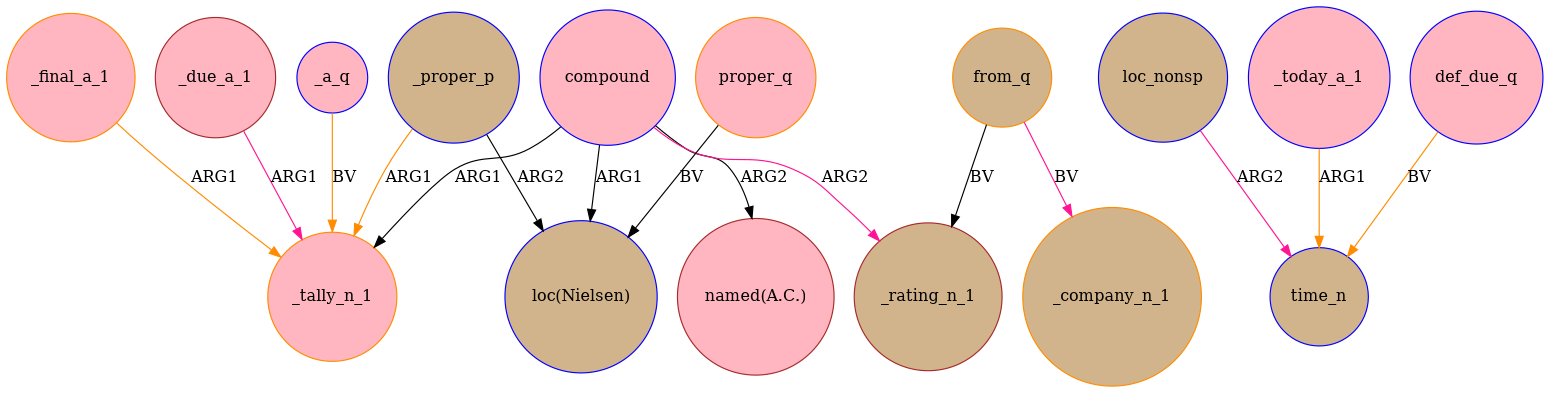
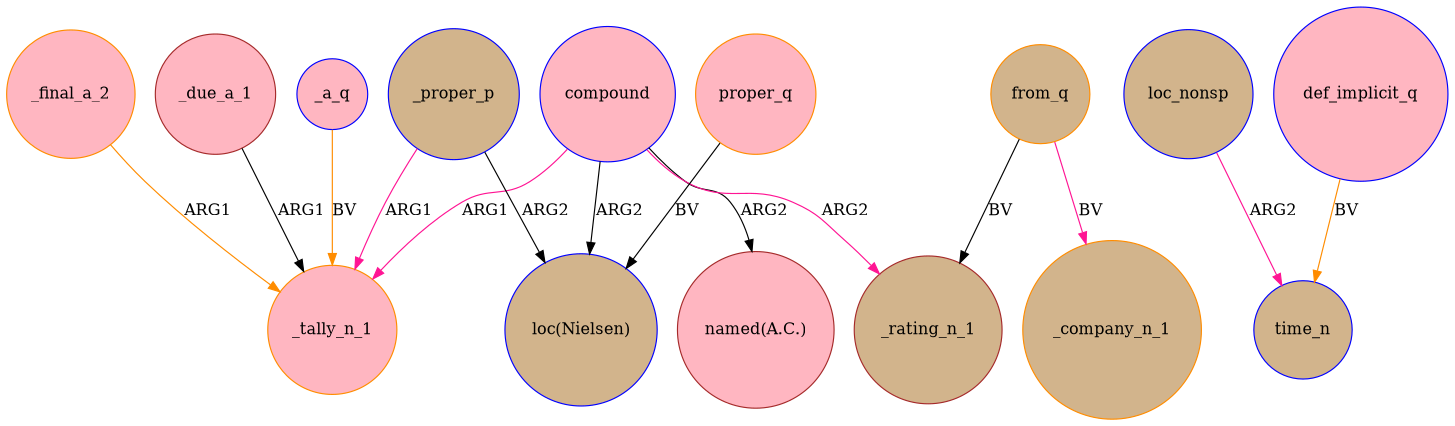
node "_final_a_1": label "_final_a_1" -> "_final_a_2"
node "_today_a_1": removed
node "def_due_q": label "def_due_q" -> "def_implicit_q"
edge "compound" -> "_tally_n_1": color black -> deeppink
edge "_proper_p" -> "_tally_n_1": color darkorange -> deeppink
edge "compound" -> "loc(Nielsen)": label "ARG1" -> "ARG2"
edge "_due_a_1" -> "_tally_n_1": color deeppink -> black
